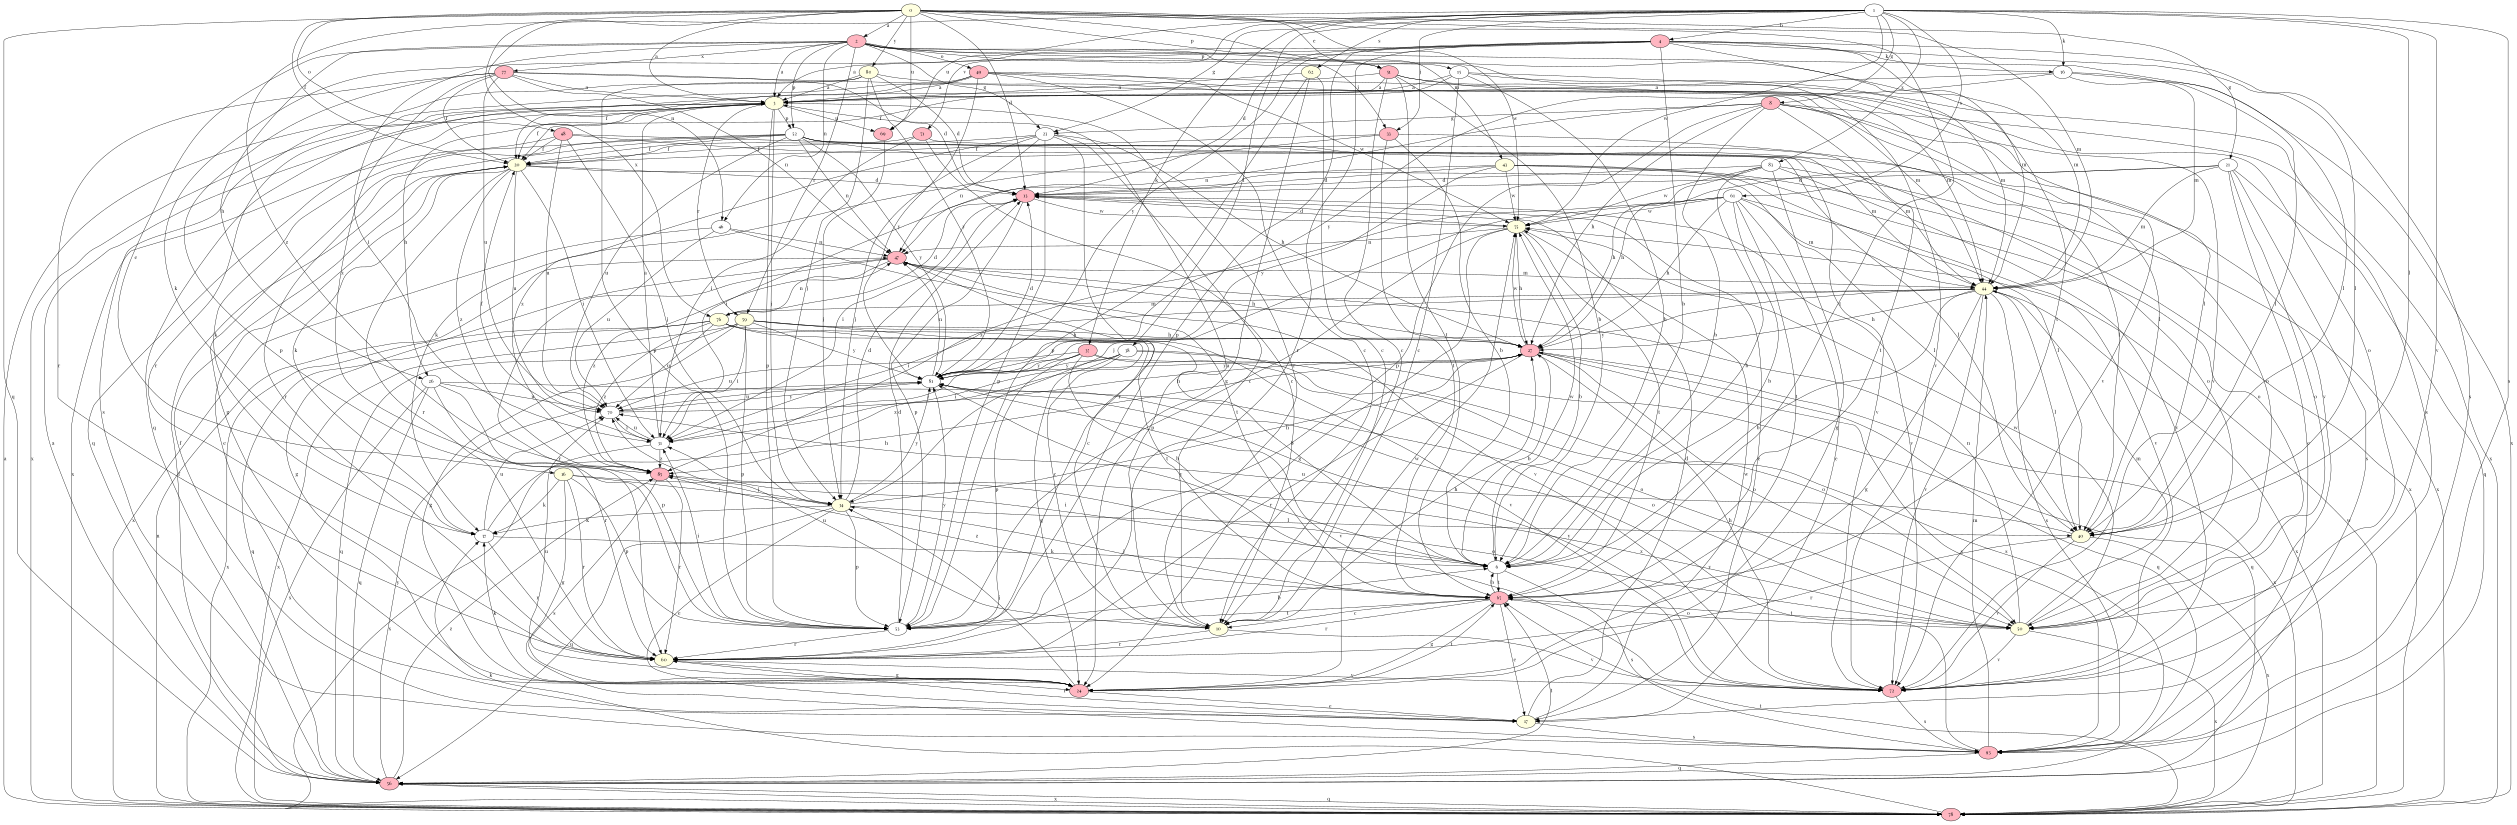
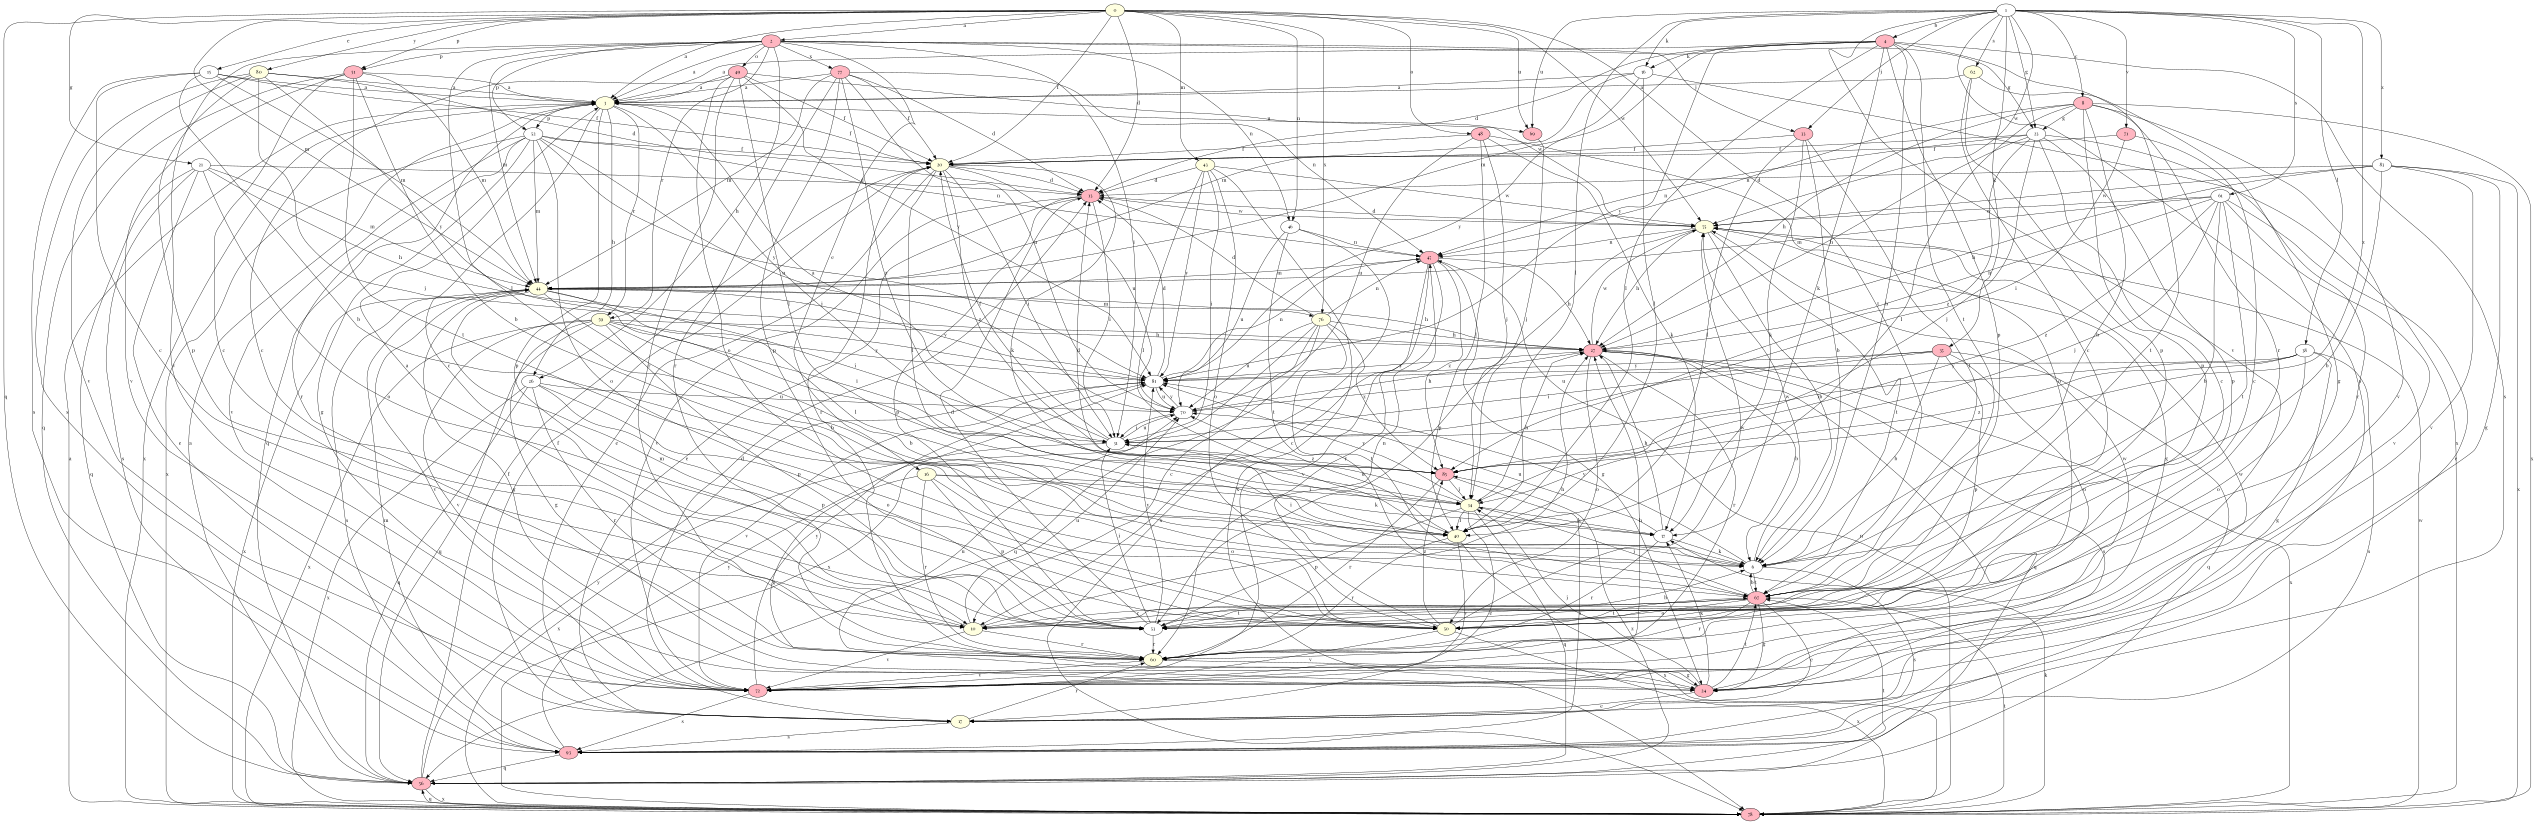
edge "1" -> "8": label "g" -> "c"
edge "71" -> "44": removed, label "m"
edge "67" -> "85": removed, label "z"
